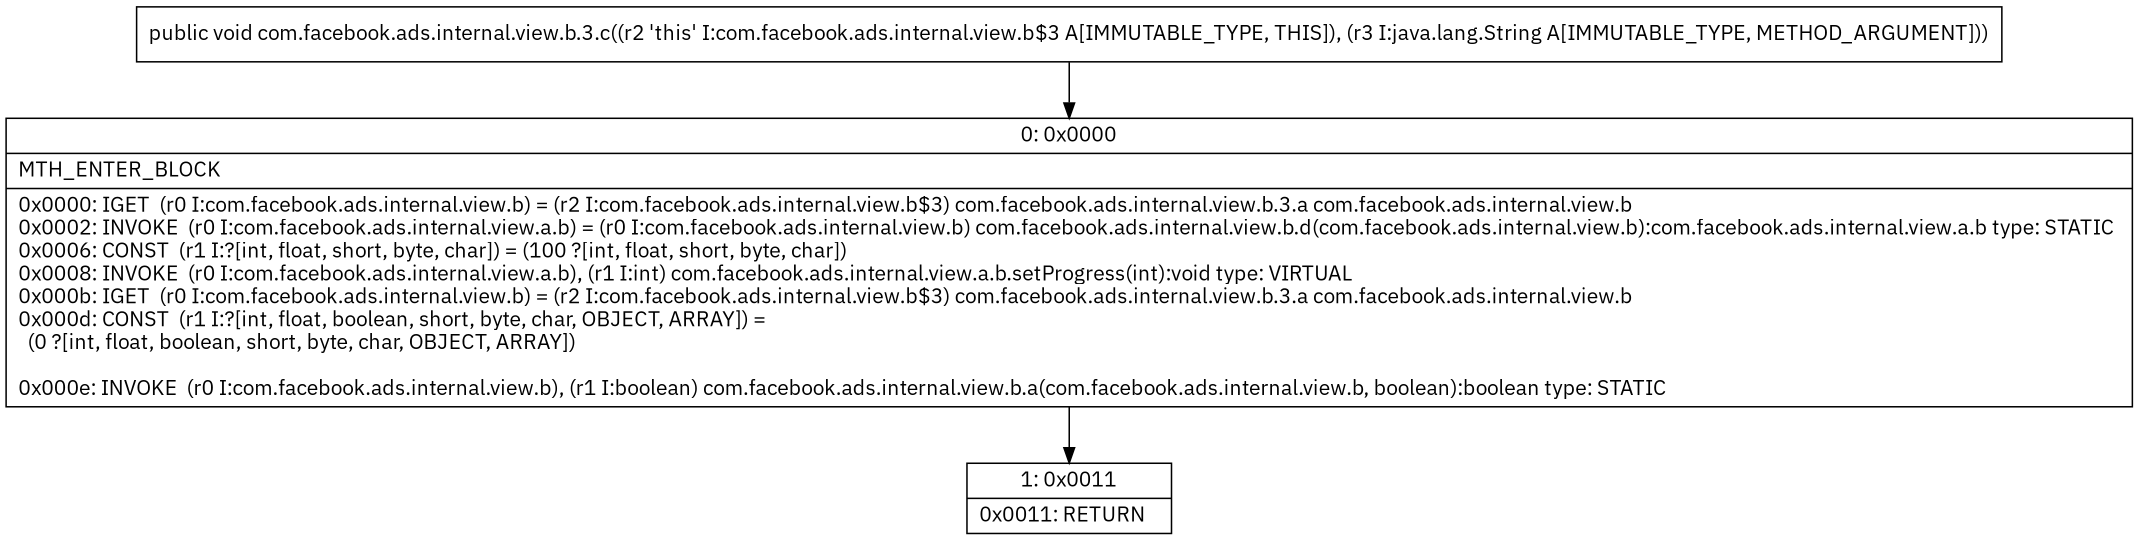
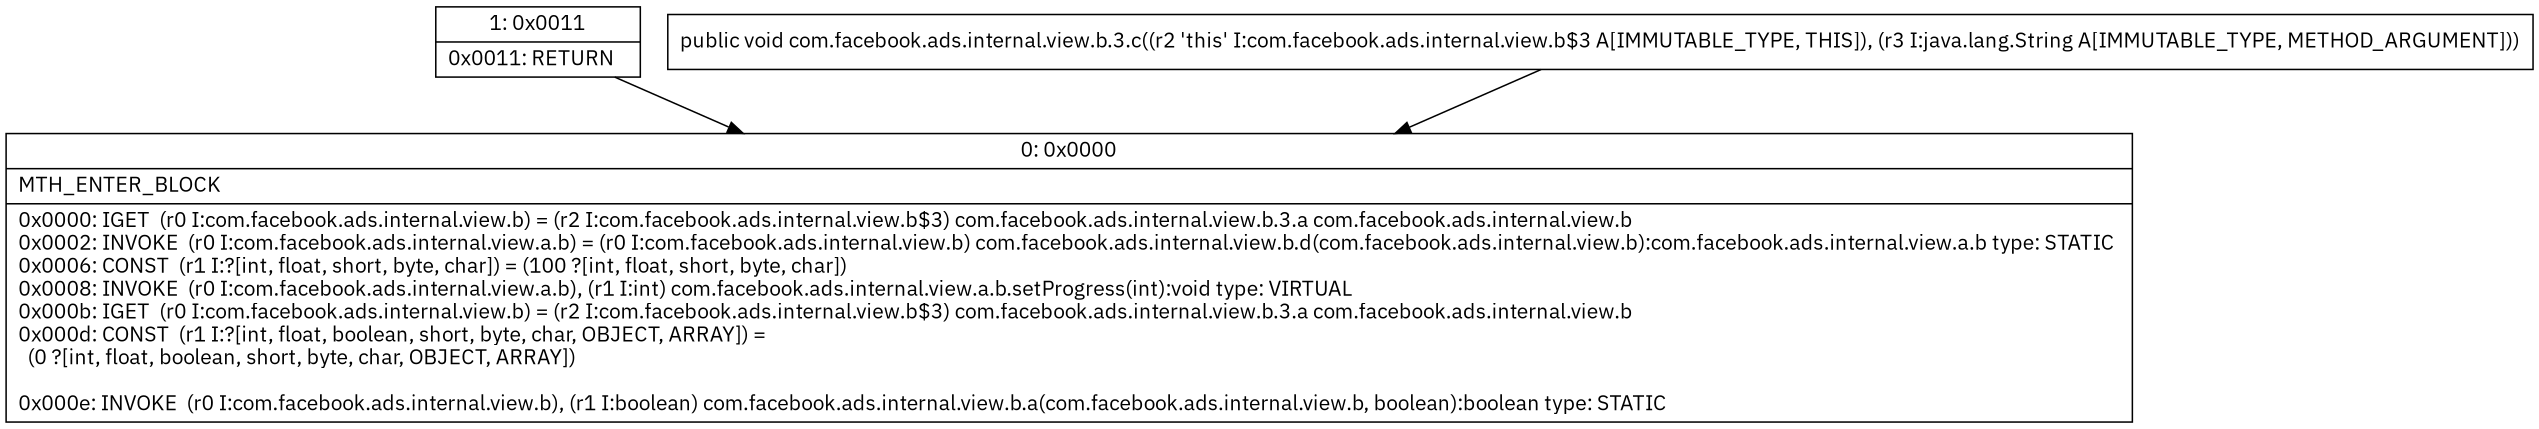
edge "0: 0x0000" -> "1: 0x0011": reversed
